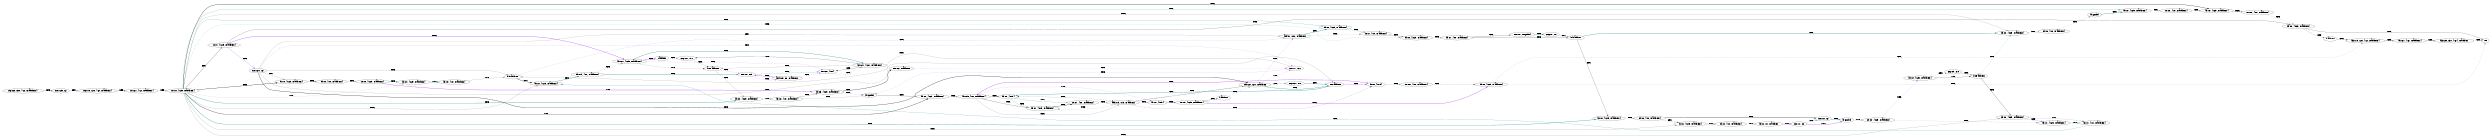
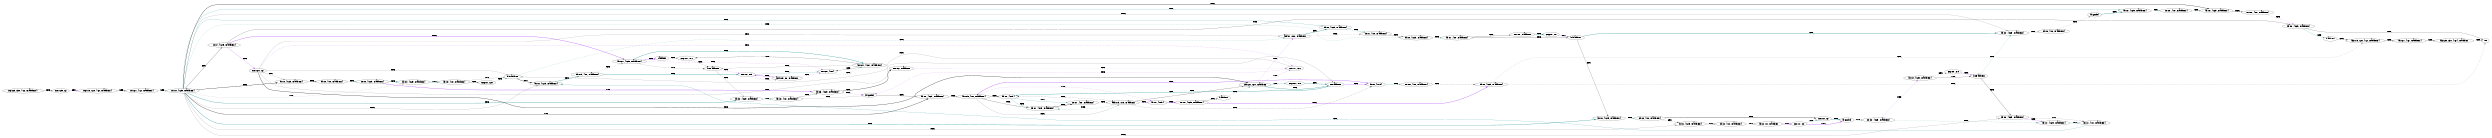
edge "mov x20 , x2" -> "add x1 , x20 , # address": label "CFG" -> "DFG"
node "mov x0 , # symbol": label "mov x0 , # symbol" -> "mov x0 , # address"
node "cmp x0 , x20": added
